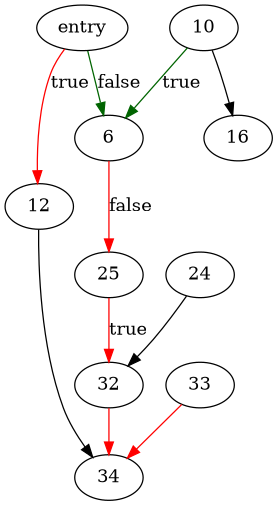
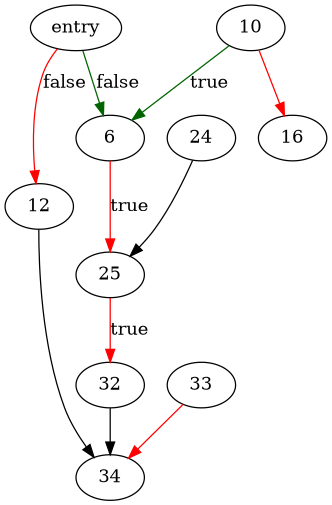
edge "10" -> "16": color black -> red
edge "entry" -> "12": label "true" -> "false"
edge "6" -> "25": label "false" -> "true"
edge "24" -> "32": now "24" -> "25"
edge "32" -> "34": color red -> black
